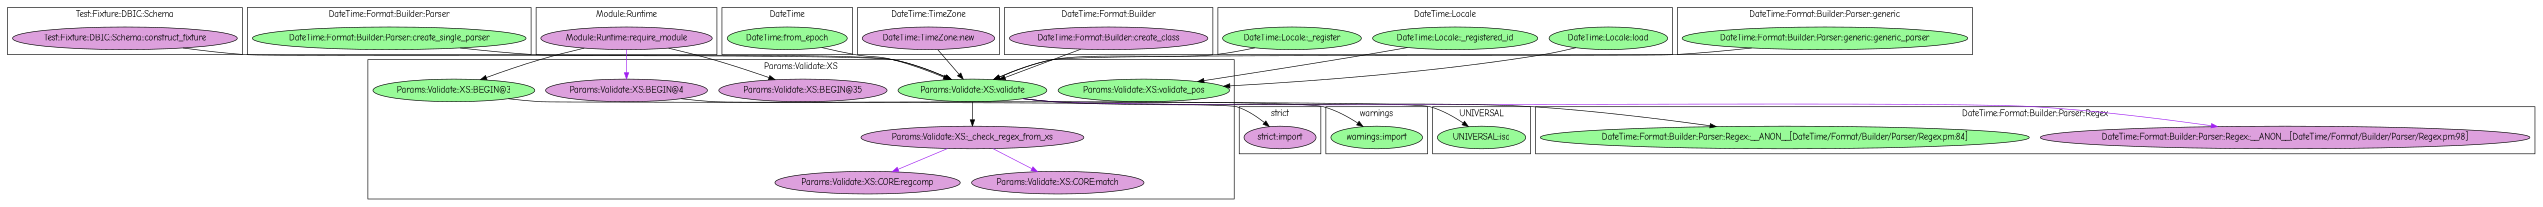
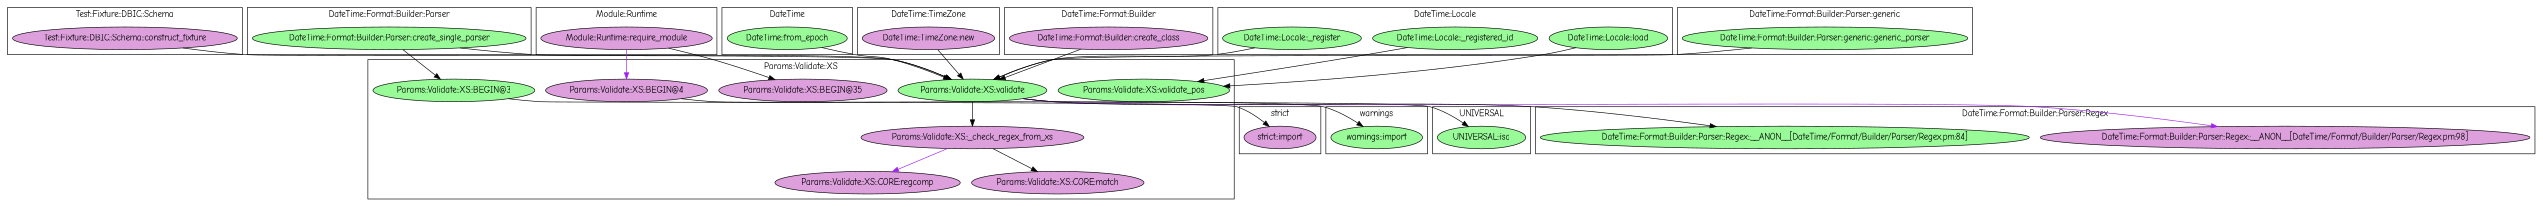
edge "Module::Runtime::require_module" -> "Params::Validate::XS::BEGIN@3": now "DateTime::Format::Builder::Parser::create_single_parser" -> "Params::Validate::XS::BEGIN@3"
edge "Params::Validate::XS::_check_regex_from_xs" -> "Params::Validate::XS::CORE:match": color purple -> black
